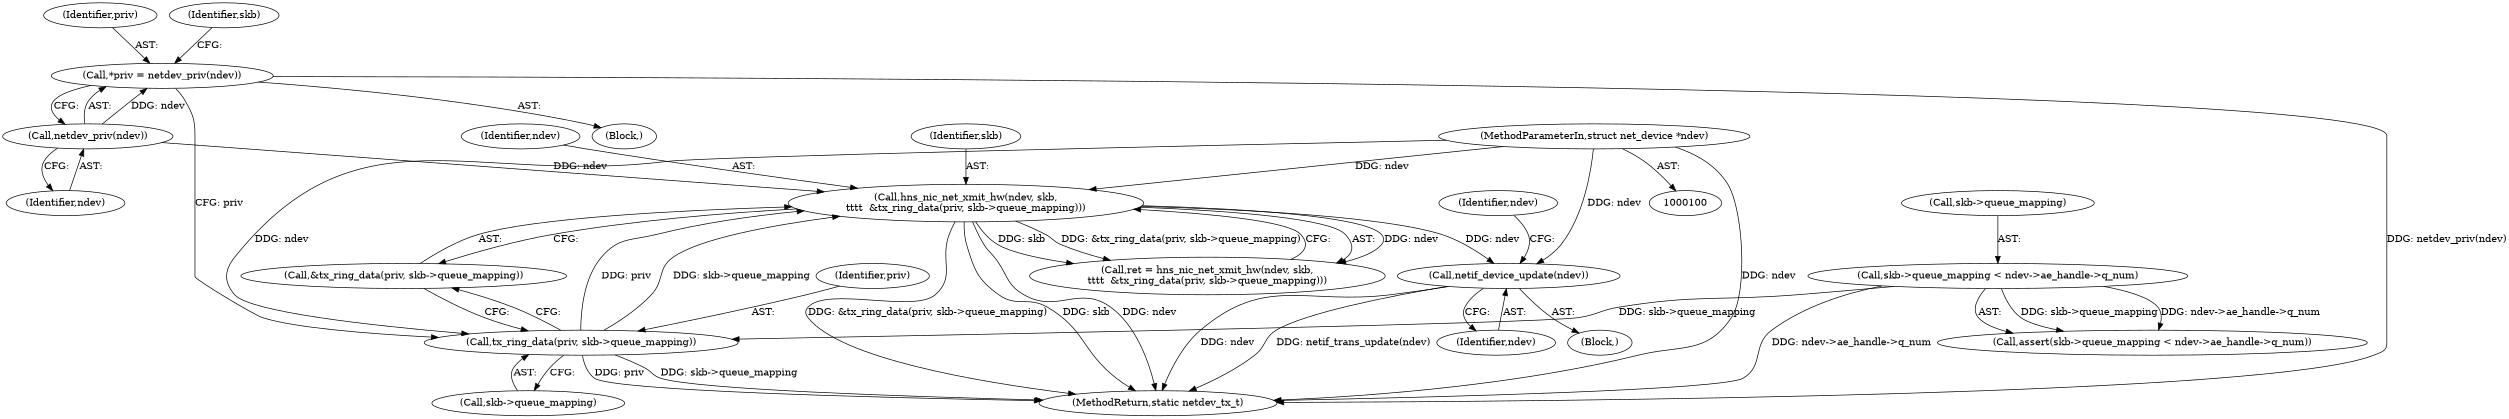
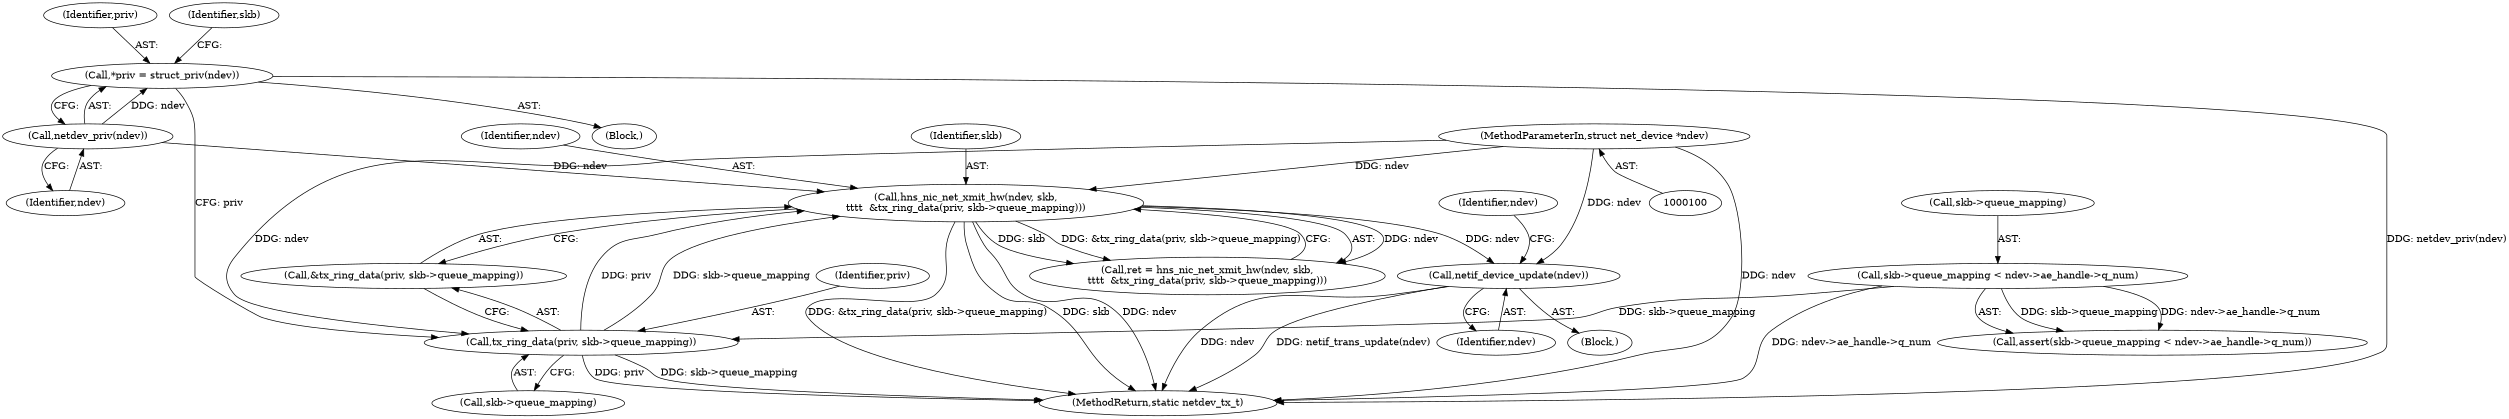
node "(Call,*priv = netdev_priv(ndev))": label "(Call,*priv = netdev_priv(ndev))" -> "(Call,*priv = struct_priv(ndev))"
edge "(MethodParameterIn,struct net_device *ndev)" -> "1000100": reversed
edge "(Call,tx_ring_data(priv, skb->queue_mapping))" -> "(Call,&tx_ring_data(priv, skb->queue_mapping))": label "CFG: " -> "AST: "
